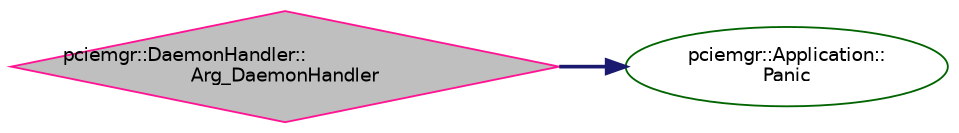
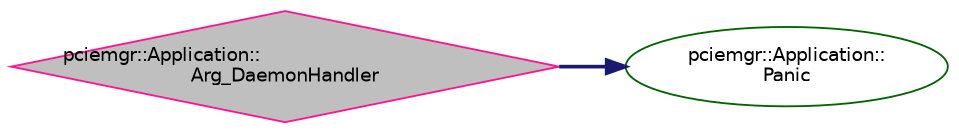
node "pciemgr::DaemonHandler:: Arg_DaemonHandler": label "pciemgr::DaemonHandler:: Arg_DaemonHandler" -> "pciemgr::Application:: Arg_DaemonHandler"
